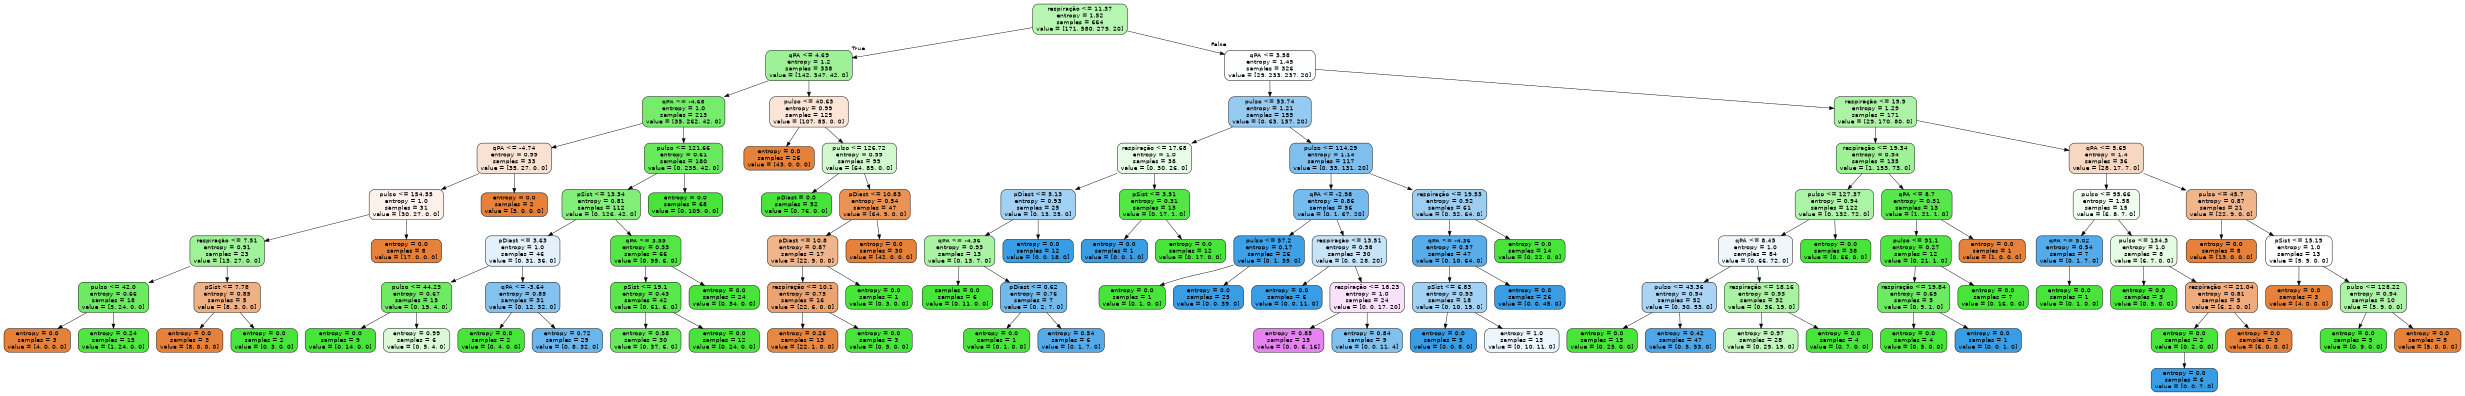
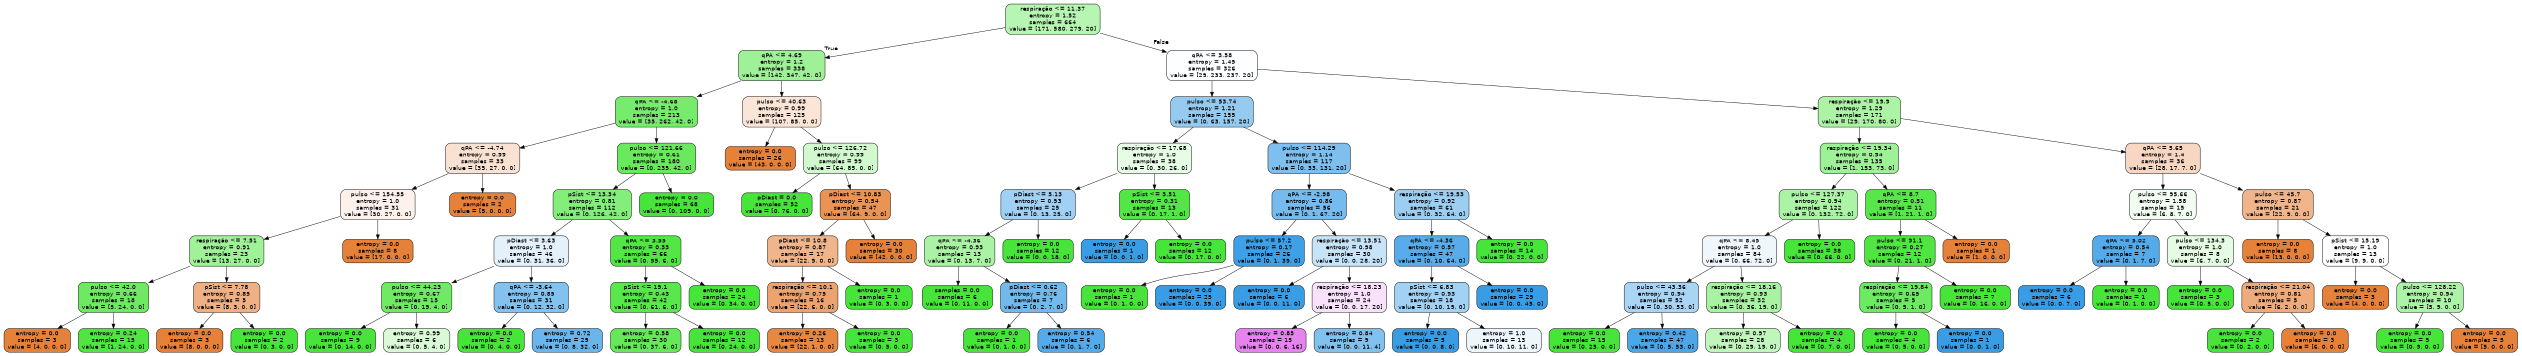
node "qPA <= 8.7 entropy = 0.51 samples = 13 value = [1, 21, 1, 0]": label "qPA <= 8.7 entropy = 0.51 samples = 13 value = [1, 21, 1, 0]" -> "qPA <= 8.7 entropy = 0.51 samples = 11 value = [1, 21, 1, 0]"
node "entropy = 0.0 samples = 12 value = [0, 0, 18, 0]": fillcolor #399de5 -> #47e539
node "entropy = 0.0 samples = 26 value = [0, 0, 45, 0]": label "entropy = 0.0 samples = 26 value = [0, 0, 45, 0]" -> "entropy = 0.0 samples = 29 value = [0, 0, 45, 0]"
edge "entropy = 0.0 samples = 2 value = [0, 2, 0, 0]" -> "entropy = 0.0 samples = 6 value = [0, 0, 7, 0]": now "qPA <= 5.02 entropy = 0.54 samples = 7 value = [0, 1, 7, 0]" -> "entropy = 0.0 samples = 6 value = [0, 0, 7, 0]"
